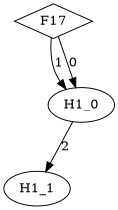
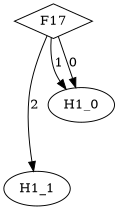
edge "H1_0" -> "H1_1": now "F17" -> "H1_1"
